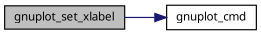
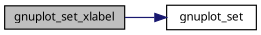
node "gnuplot_cmd": label "gnuplot_cmd" -> "gnuplot_set"
